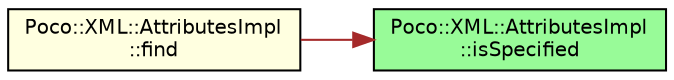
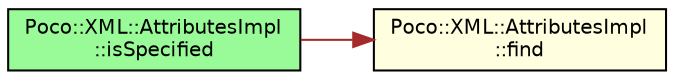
edge "Poco::XML::AttributesImpl ::find" -> "Poco::XML::AttributesImpl ::isSpecified": reversed
